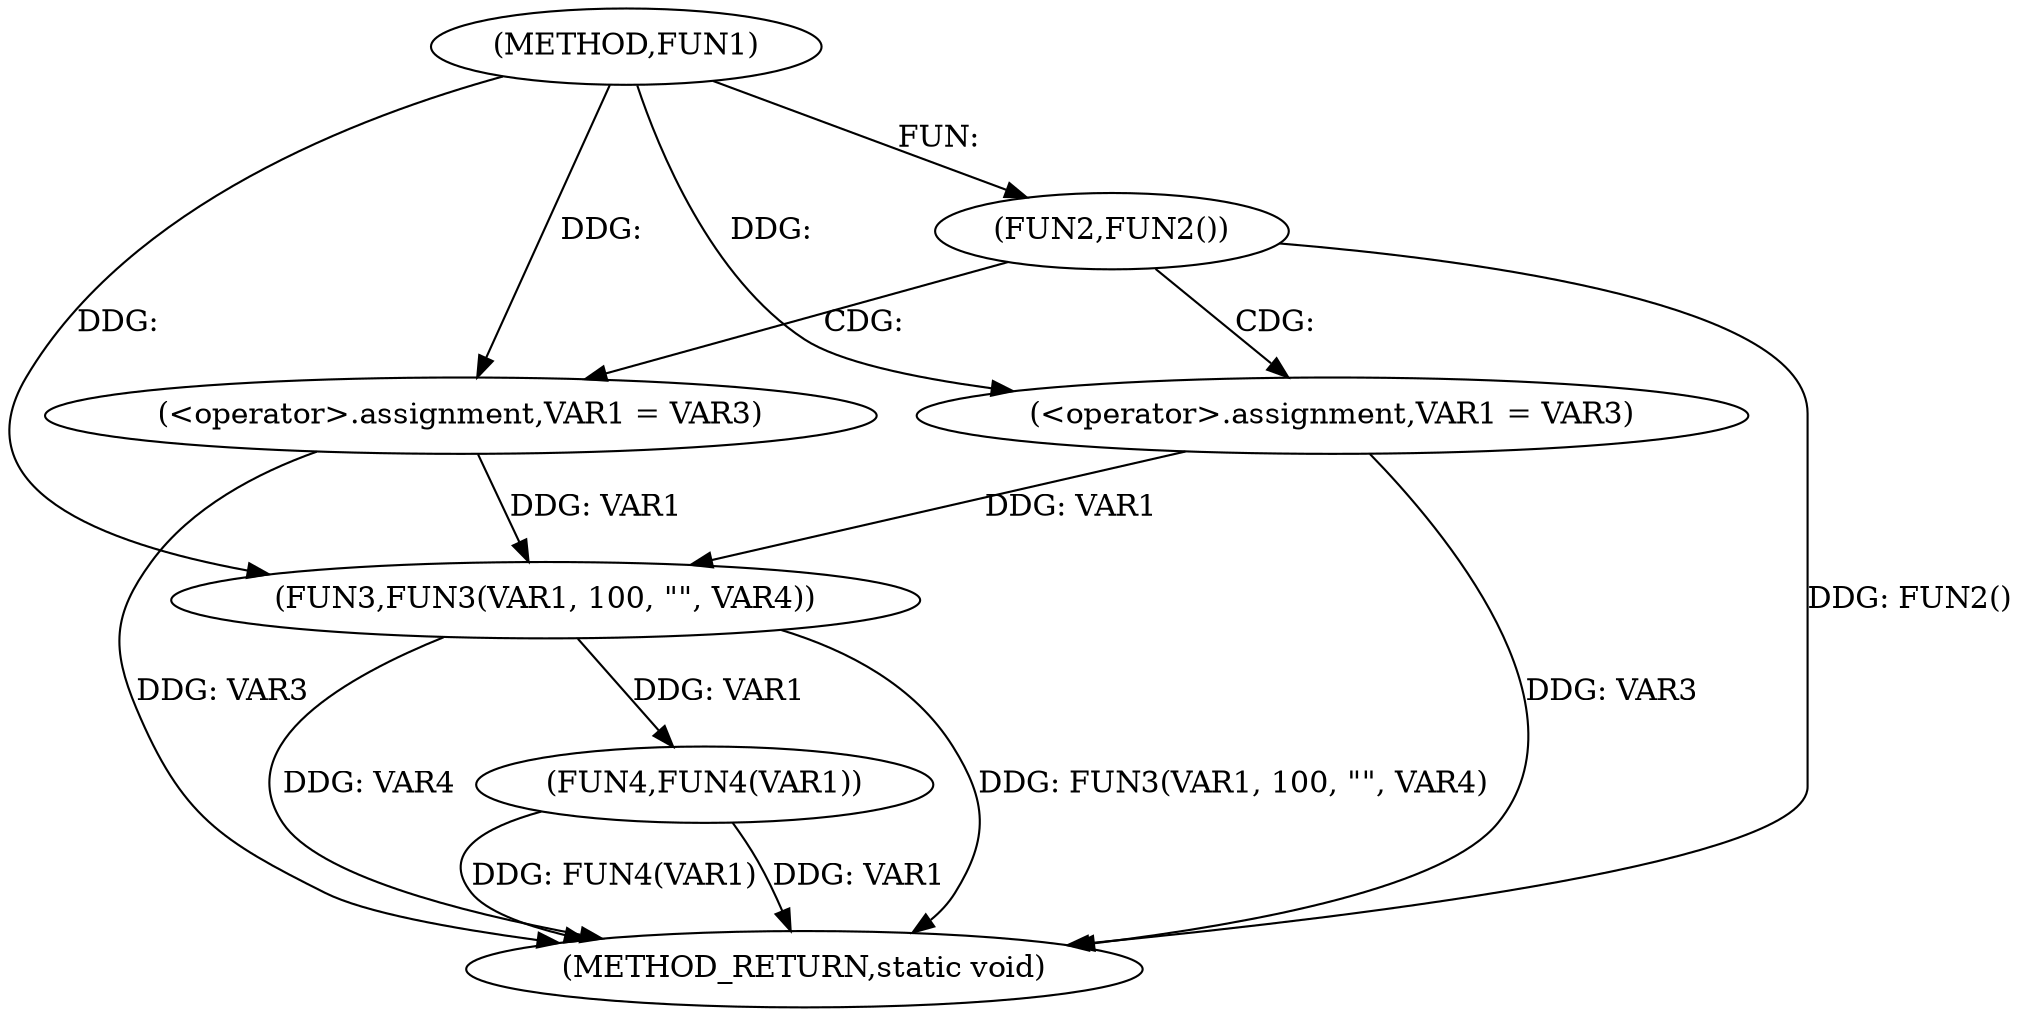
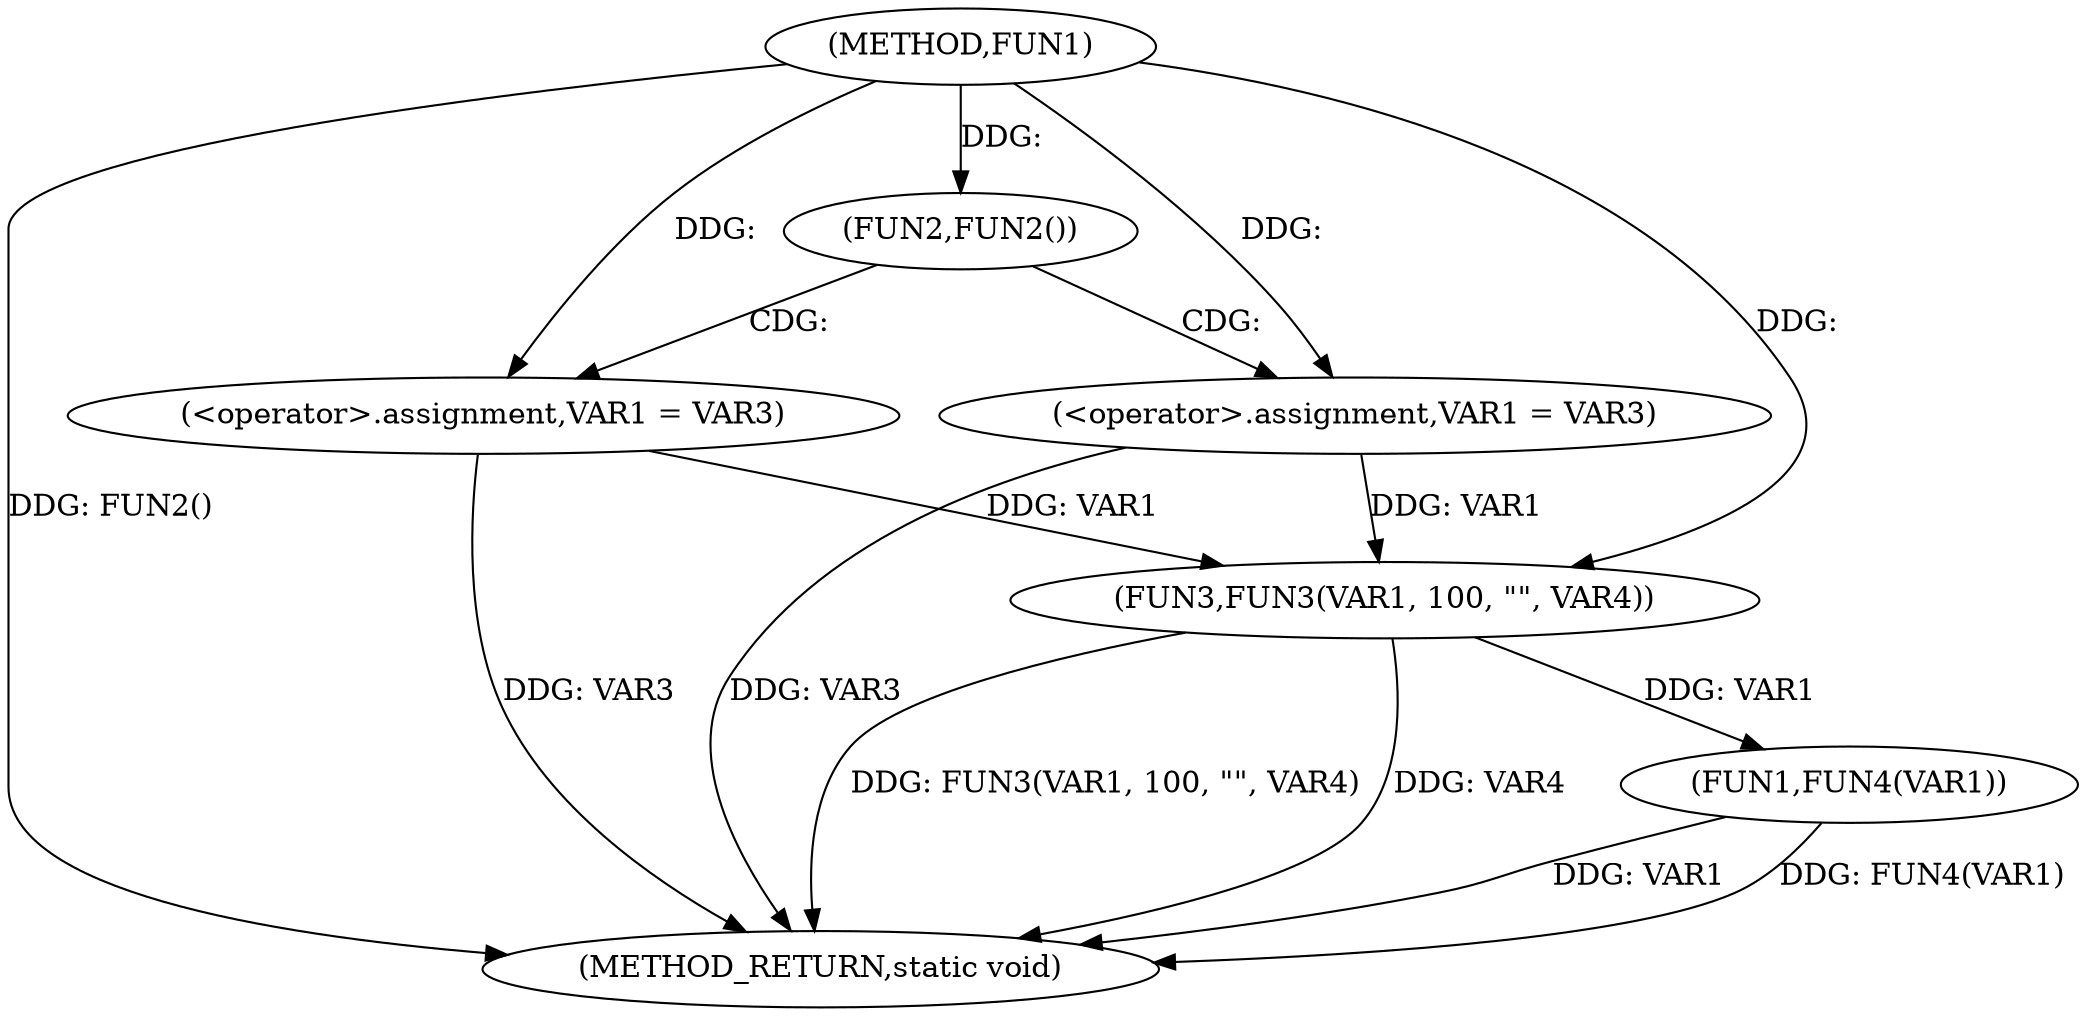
edge "(METHOD,FUN1)" -> "(FUN2,FUN2())": label "FUN: " -> "DDG: "
edge "(FUN2,FUN2())" -> "(METHOD_RETURN,static void)": now "(METHOD,FUN1)" -> "(METHOD_RETURN,static void)"
node "(FUN4,FUN4(VAR1))": label "(FUN4,FUN4(VAR1))" -> "(FUN1,FUN4(VAR1))"
